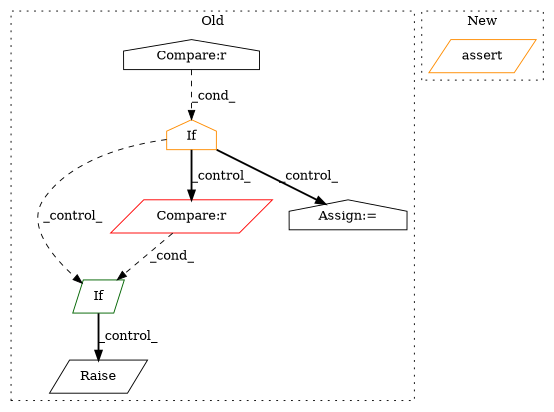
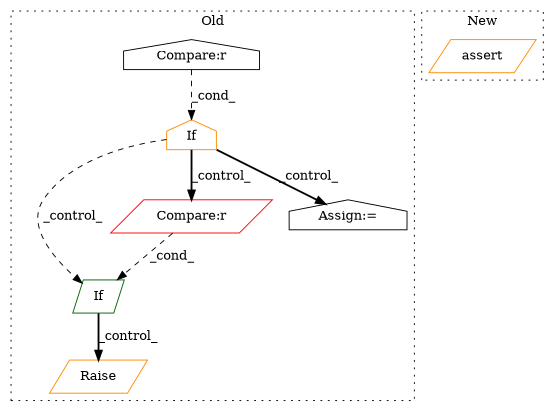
node "Raise": color black -> darkorange
